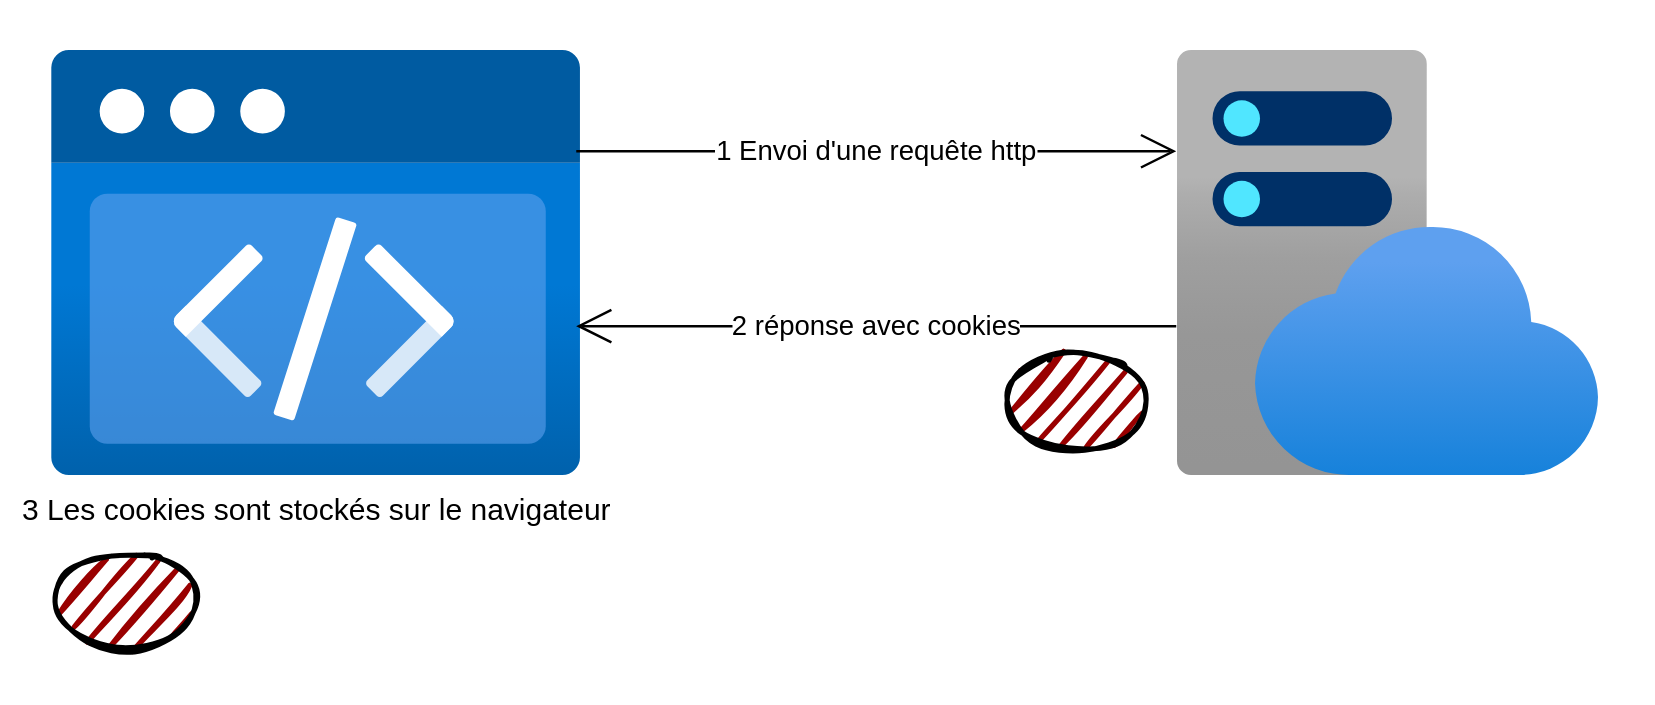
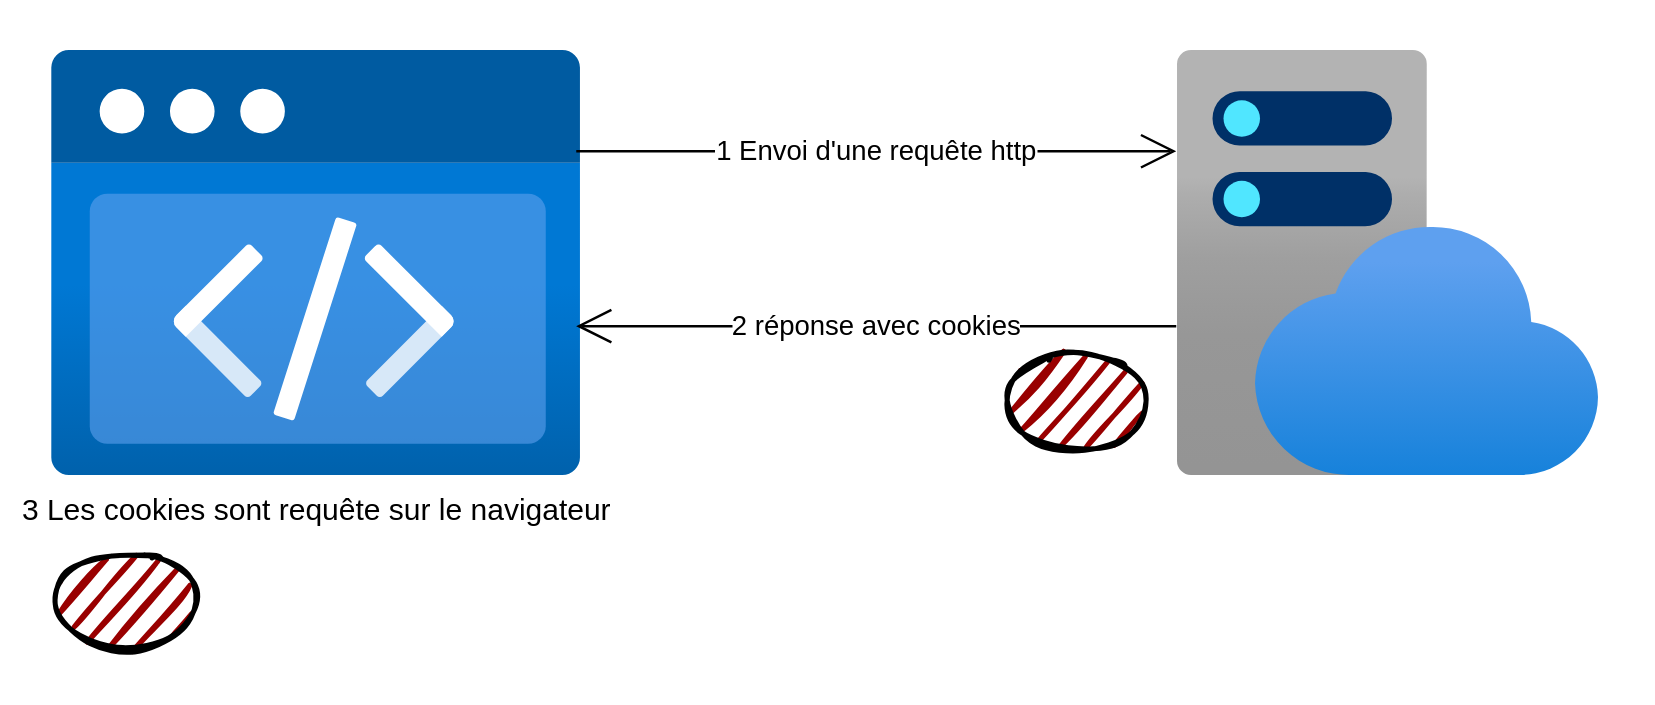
node "3 Les cookies sont stockés sur le navigateur": label "3 Les cookies sont stockés sur le navigateur" -> "3 Les cookies sont requête sur le navigateur"
